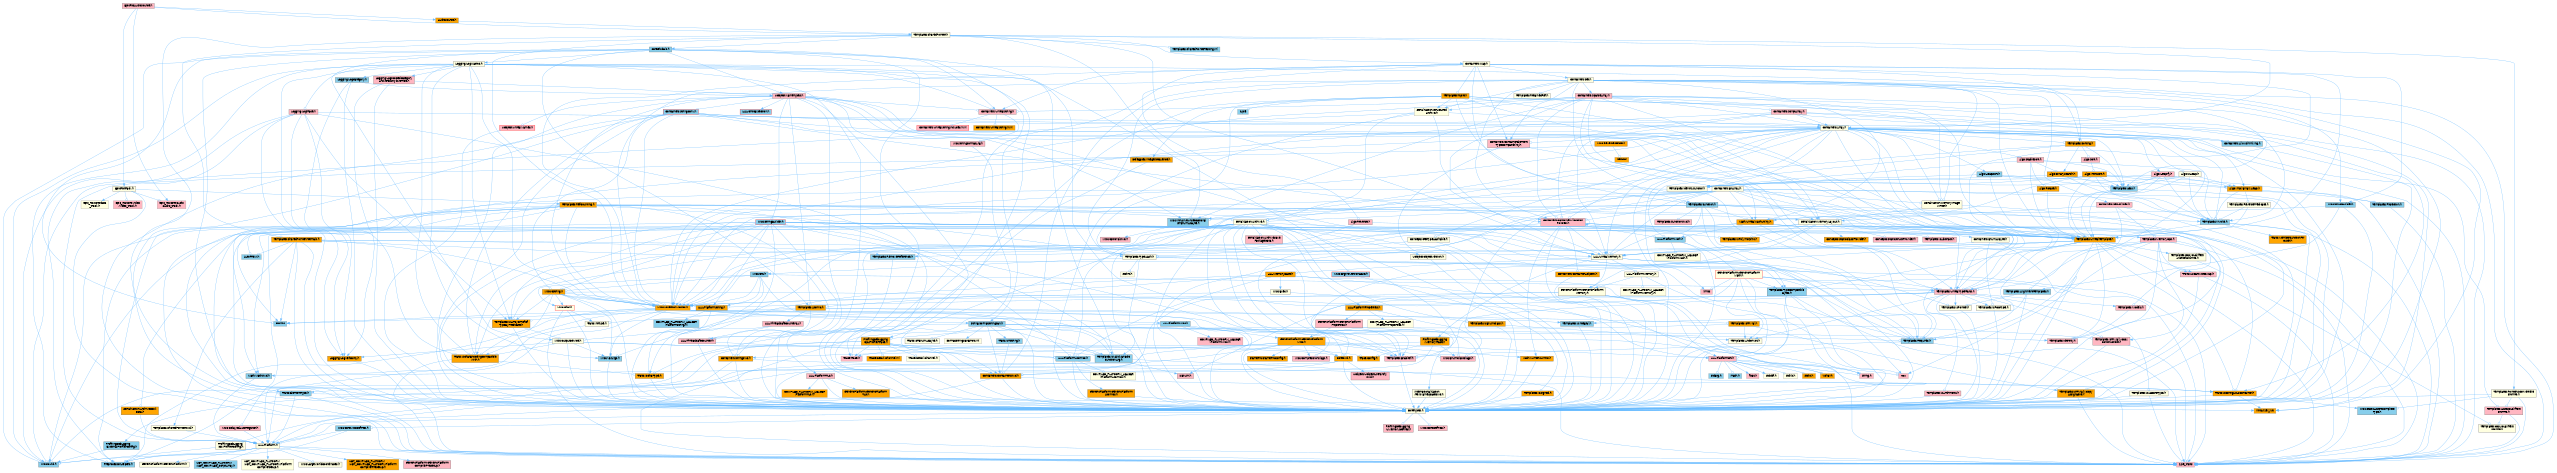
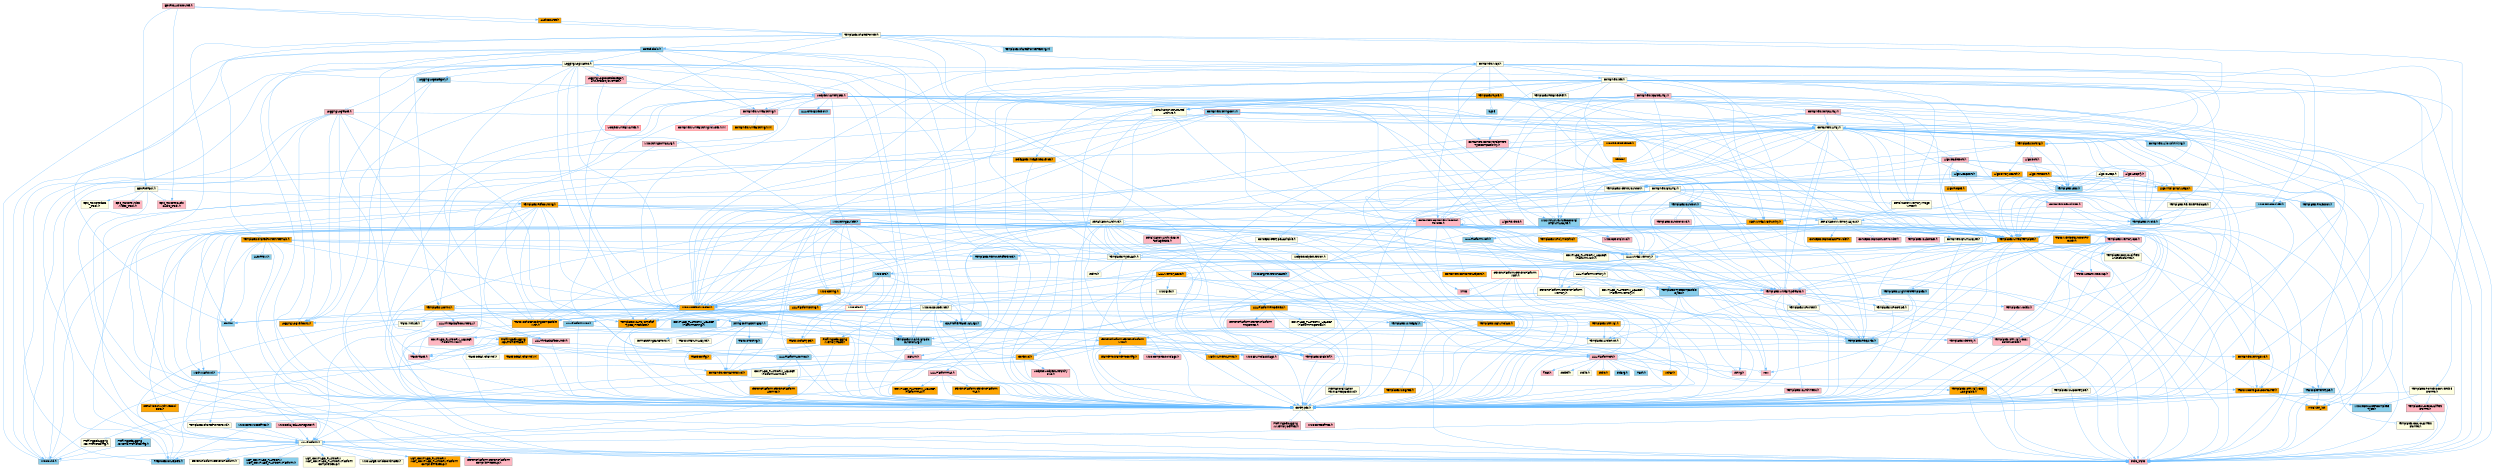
edge "Templates/RefCounting.h" -> "AutoRTFM.h": now "Templates/RefCounting.h" -> "HAL/PlatformMisc.h"
edge "Templates/IsArrayOrRefOf TypeByPredicate.h" -> "Misc/OutputDevice.h": reversed
node "Misc/VarArgs.h": label "Misc/VarArgs.h" -> "CpuProfilerTrace/VarArgs.h"
node "UBT_COMPILED_PLATFORM /UBT_COMPILED_ScriptArray.h": label "UBT_COMPILED_PLATFORM /UBT_COMPILED_ScriptArray.h" -> "UBT_COMPILED_PLATFORM /UBT_COMPILED_PLATFORMPlatform.h"
node "type_traits": label "type_traits" -> "stdio_traits"
